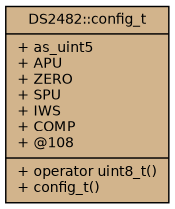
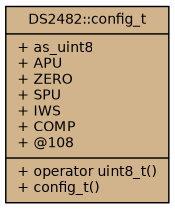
node "DS2482::config_t": text "+ as_uint5" -> "+ as_uint8"
